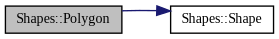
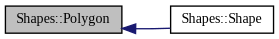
edge "Shapes::Polygon" -> "Shapes::Shape": reversed
